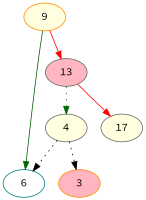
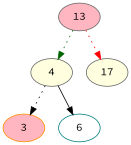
node "9": removed
edge "13" -> "17": style solid -> dotted
edge "4" -> "6": style dotted -> solid
